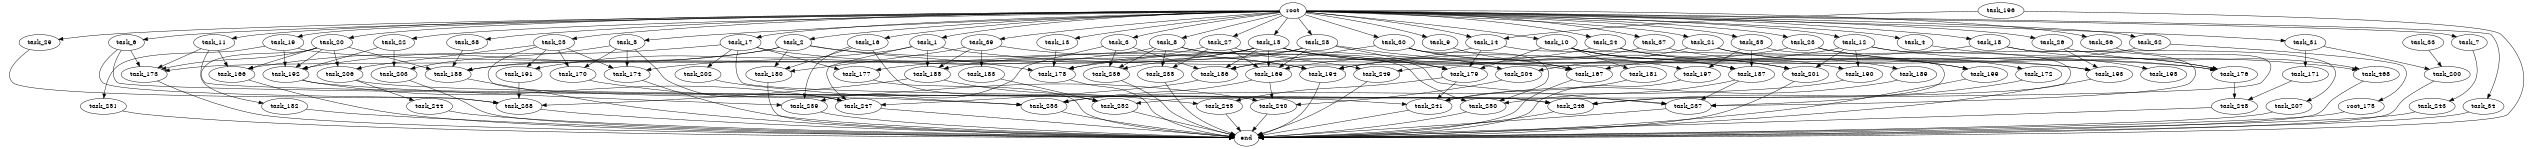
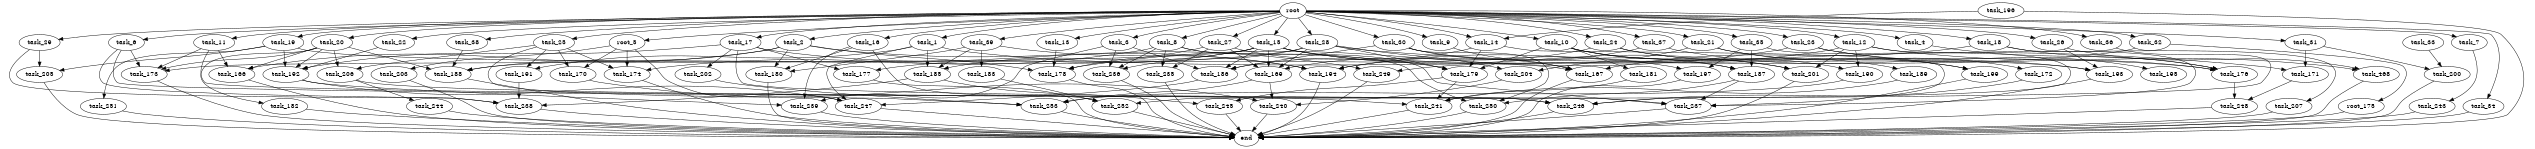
node "task_5": label "task_5" -> "root_5"
edge "task_22" -> "task_203": removed
edge "task_28" -> "task_171": added
node "task_205": added
